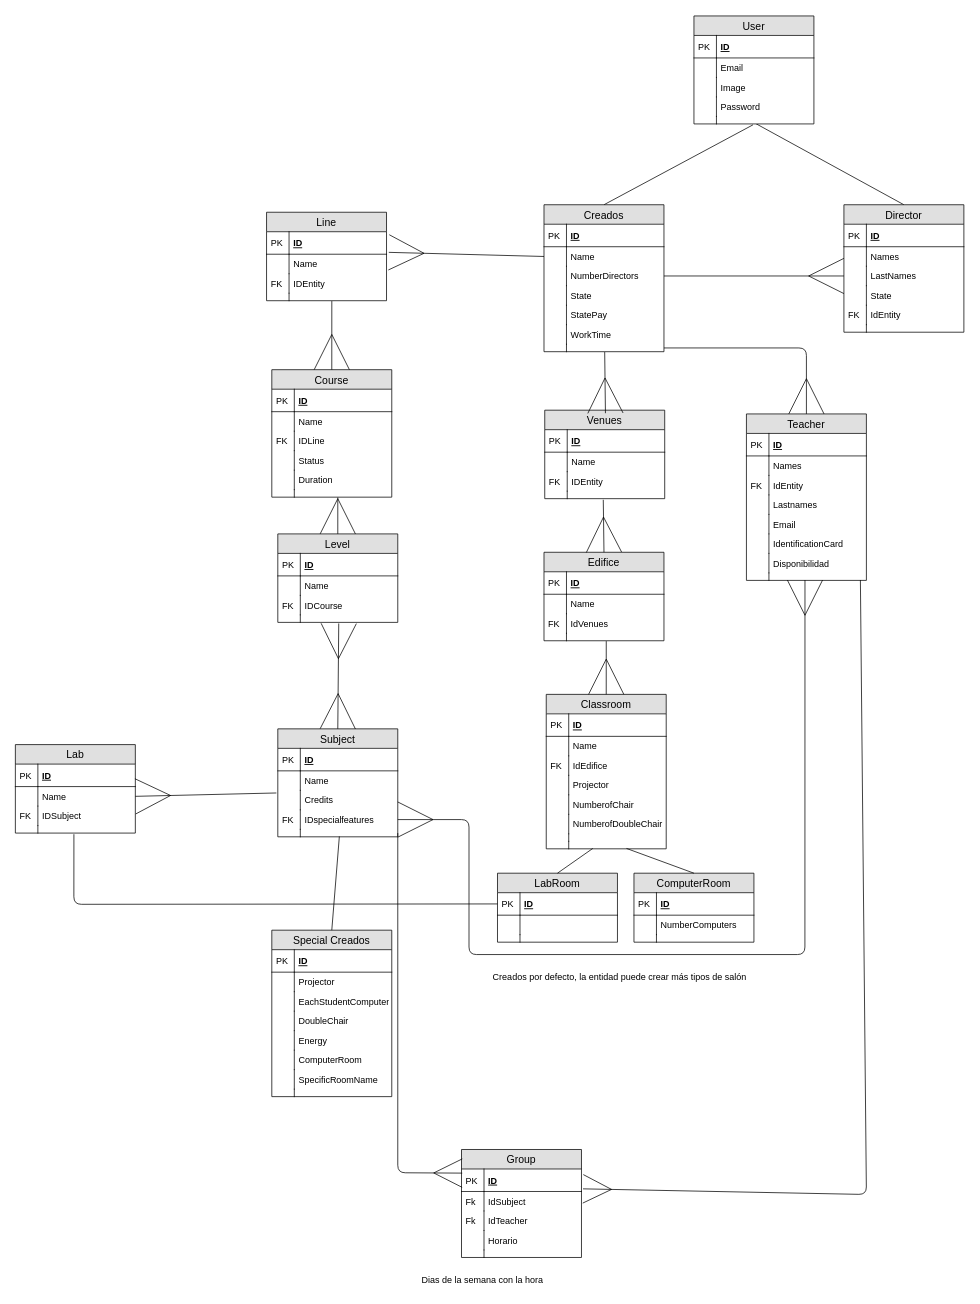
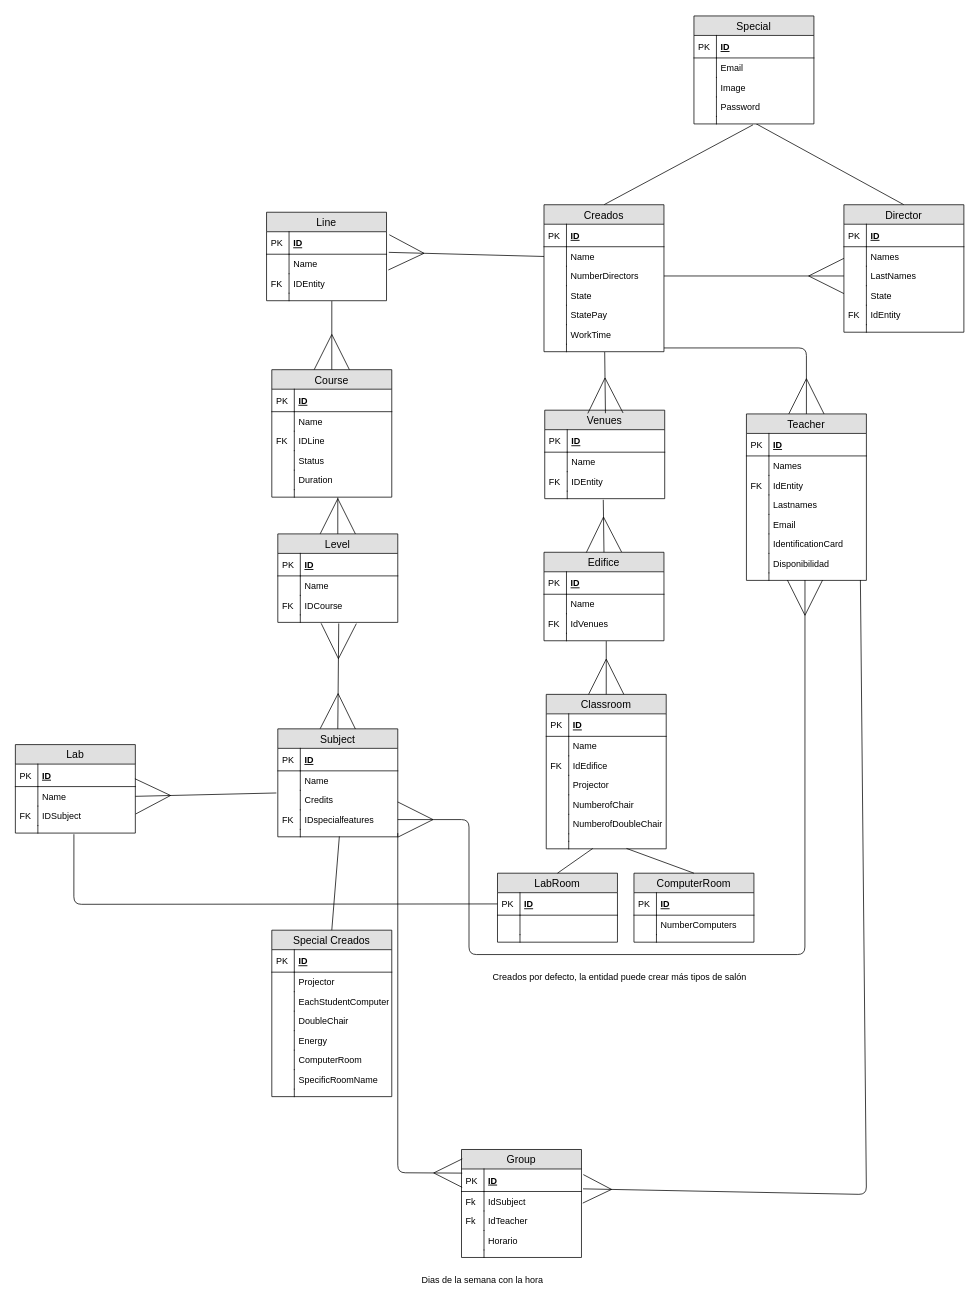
node "User": label "User" -> "Special"
